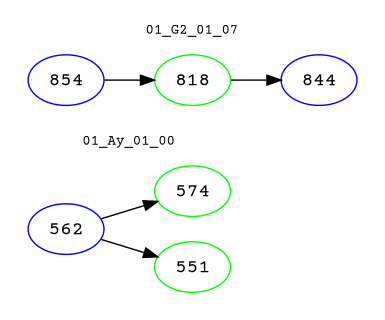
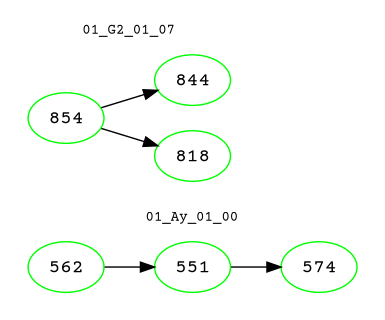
node "854": color blue -> green
edge "818" -> "844": now "854" -> "844"
node "844": color blue -> green
edge "562" -> "574": now "551" -> "574"
node "562": color blue -> green
